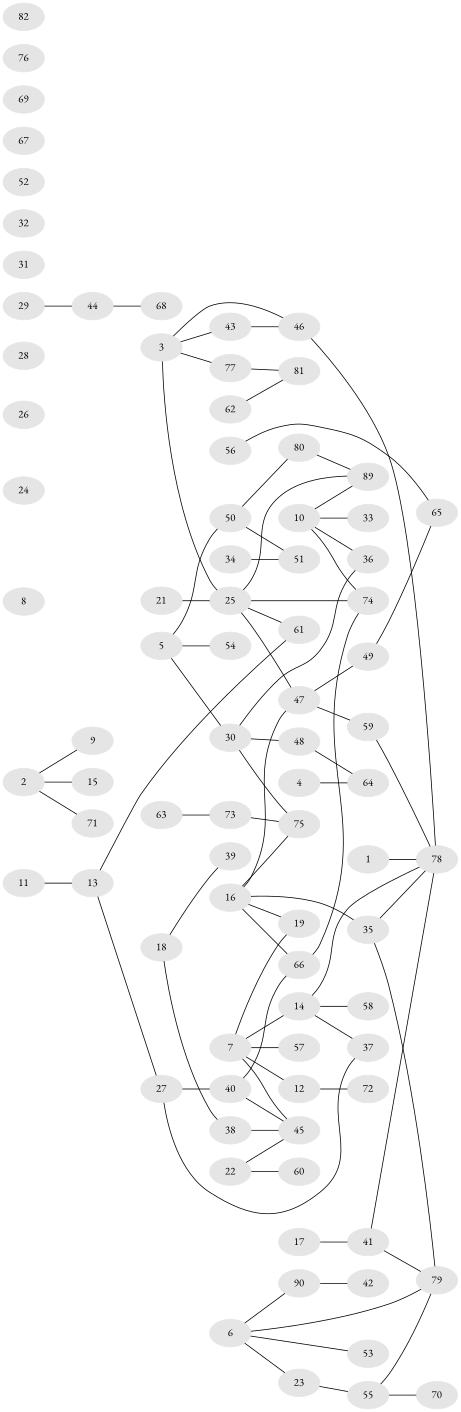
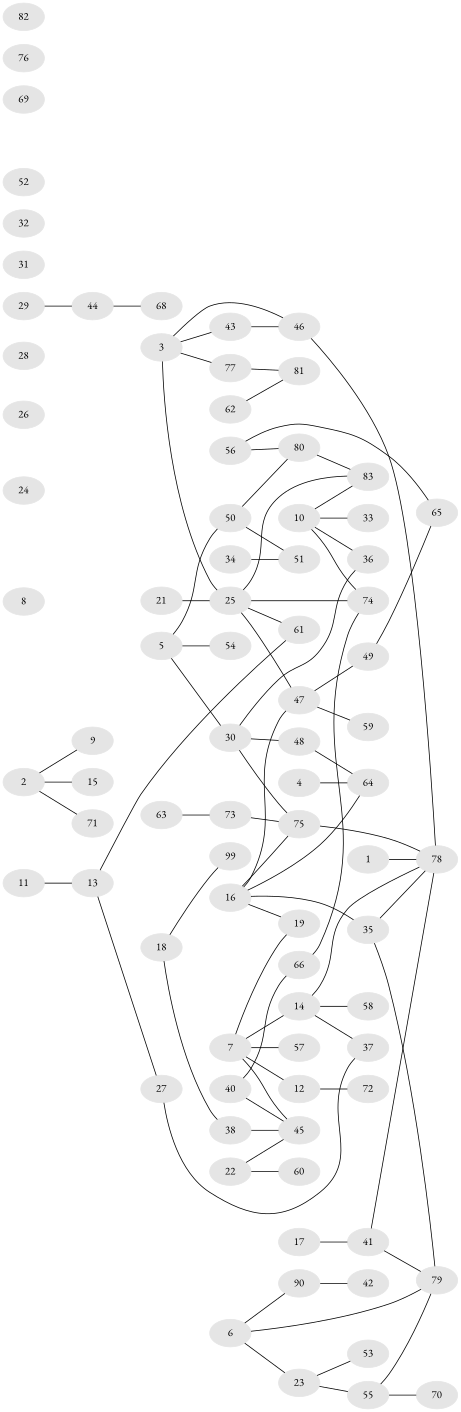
node "67": removed
edge "80" -- "56": added
node "89": label "89" -> "83"
edge "59" -- "78": now "75" -- "78"
node "39": label "39" -> "99"
edge "16" -- "66": now "16" -- "64"
edge "27" -- "40": removed
edge "6" -- "53": now "23" -- "53"
